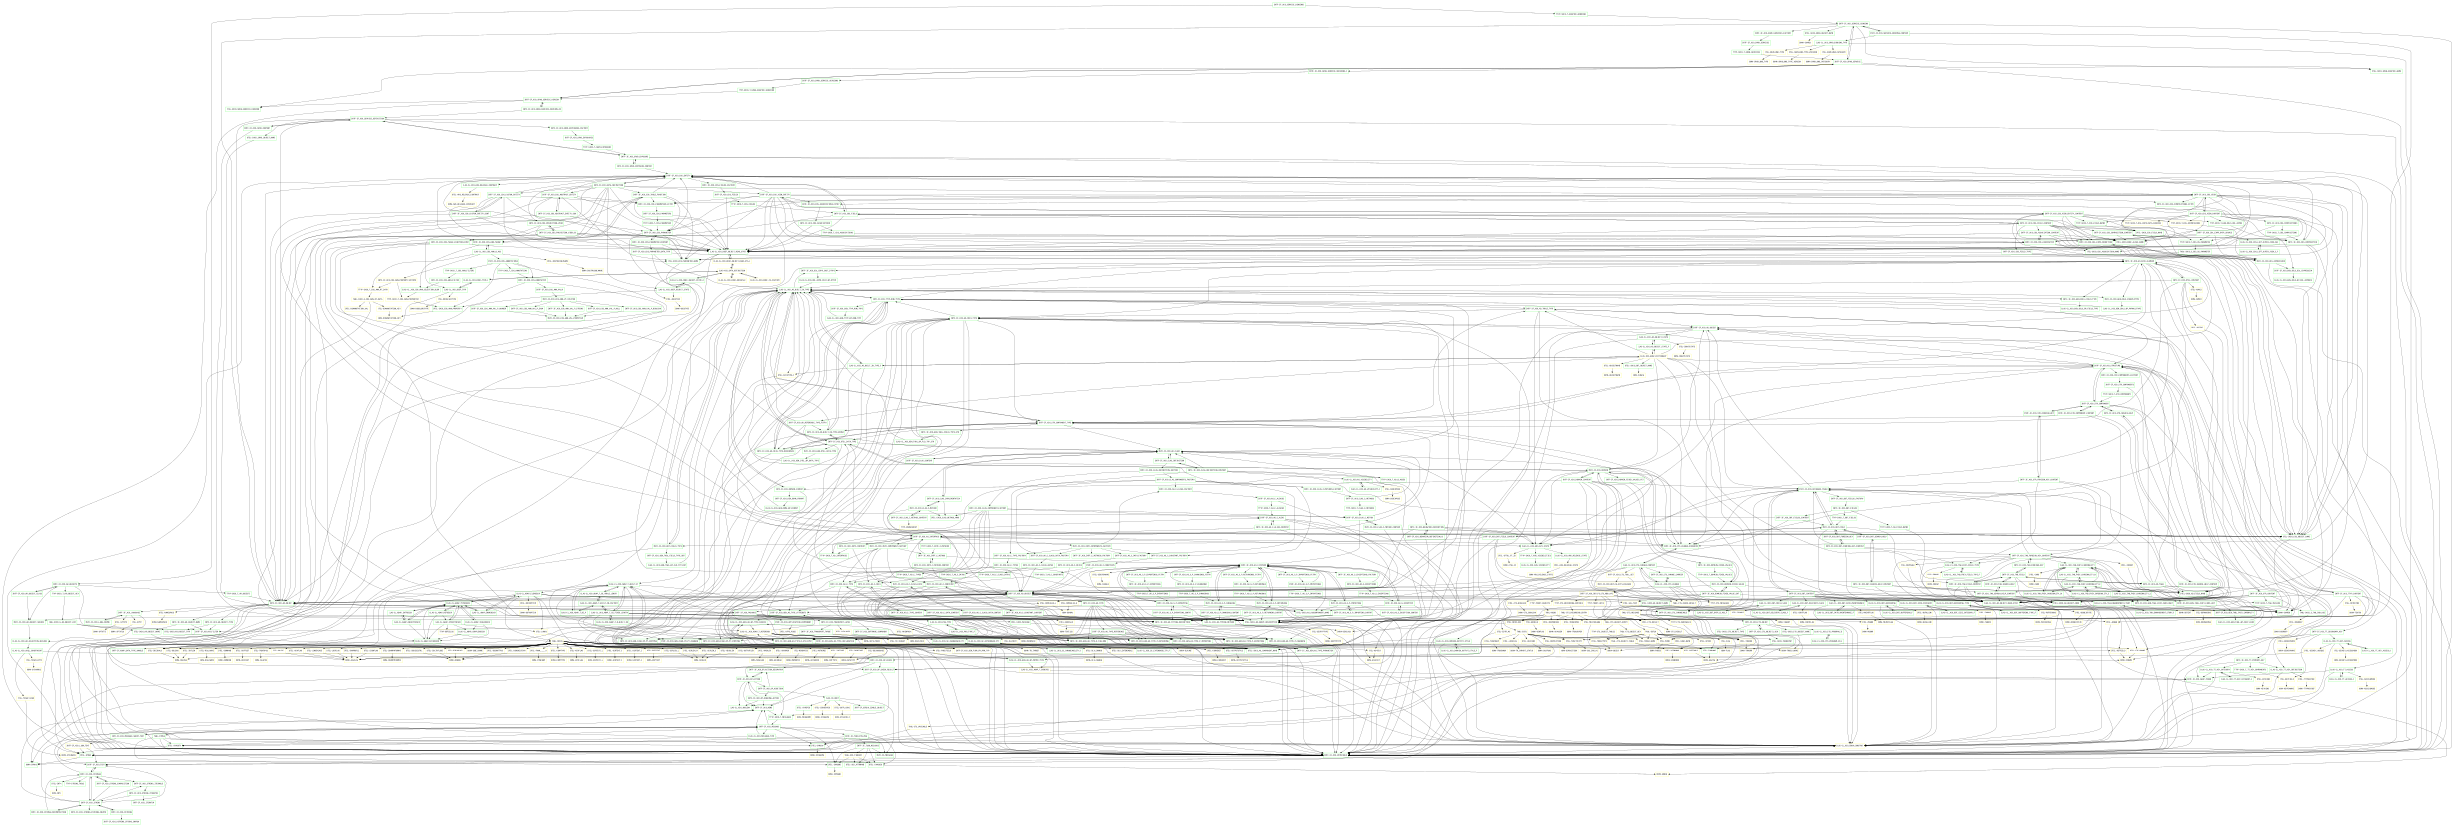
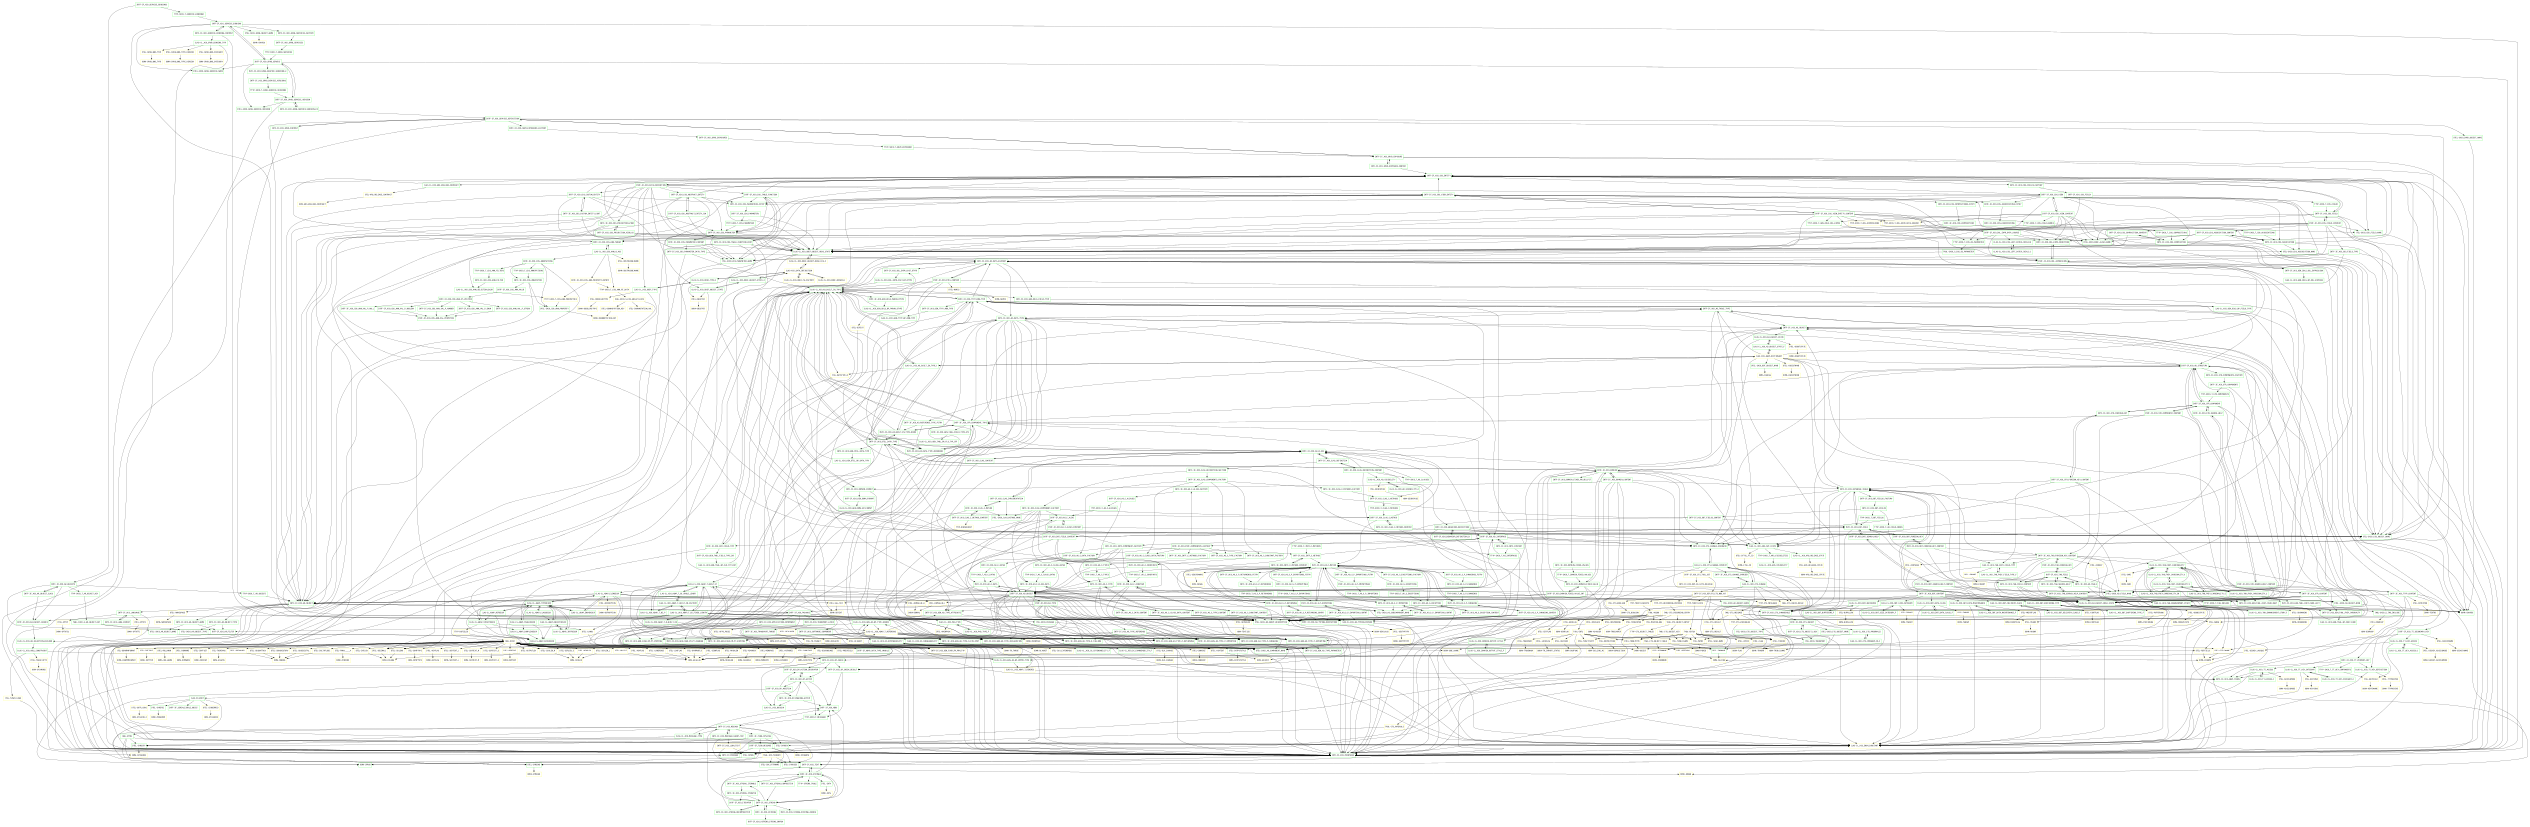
edge "INTF-IF_XCO_CDS_ENTITY" -> "CLAS-CL_XCO_ARS_API_STATE": added
node "CLAS-CL_ABAP_CLASSDESCR": added
